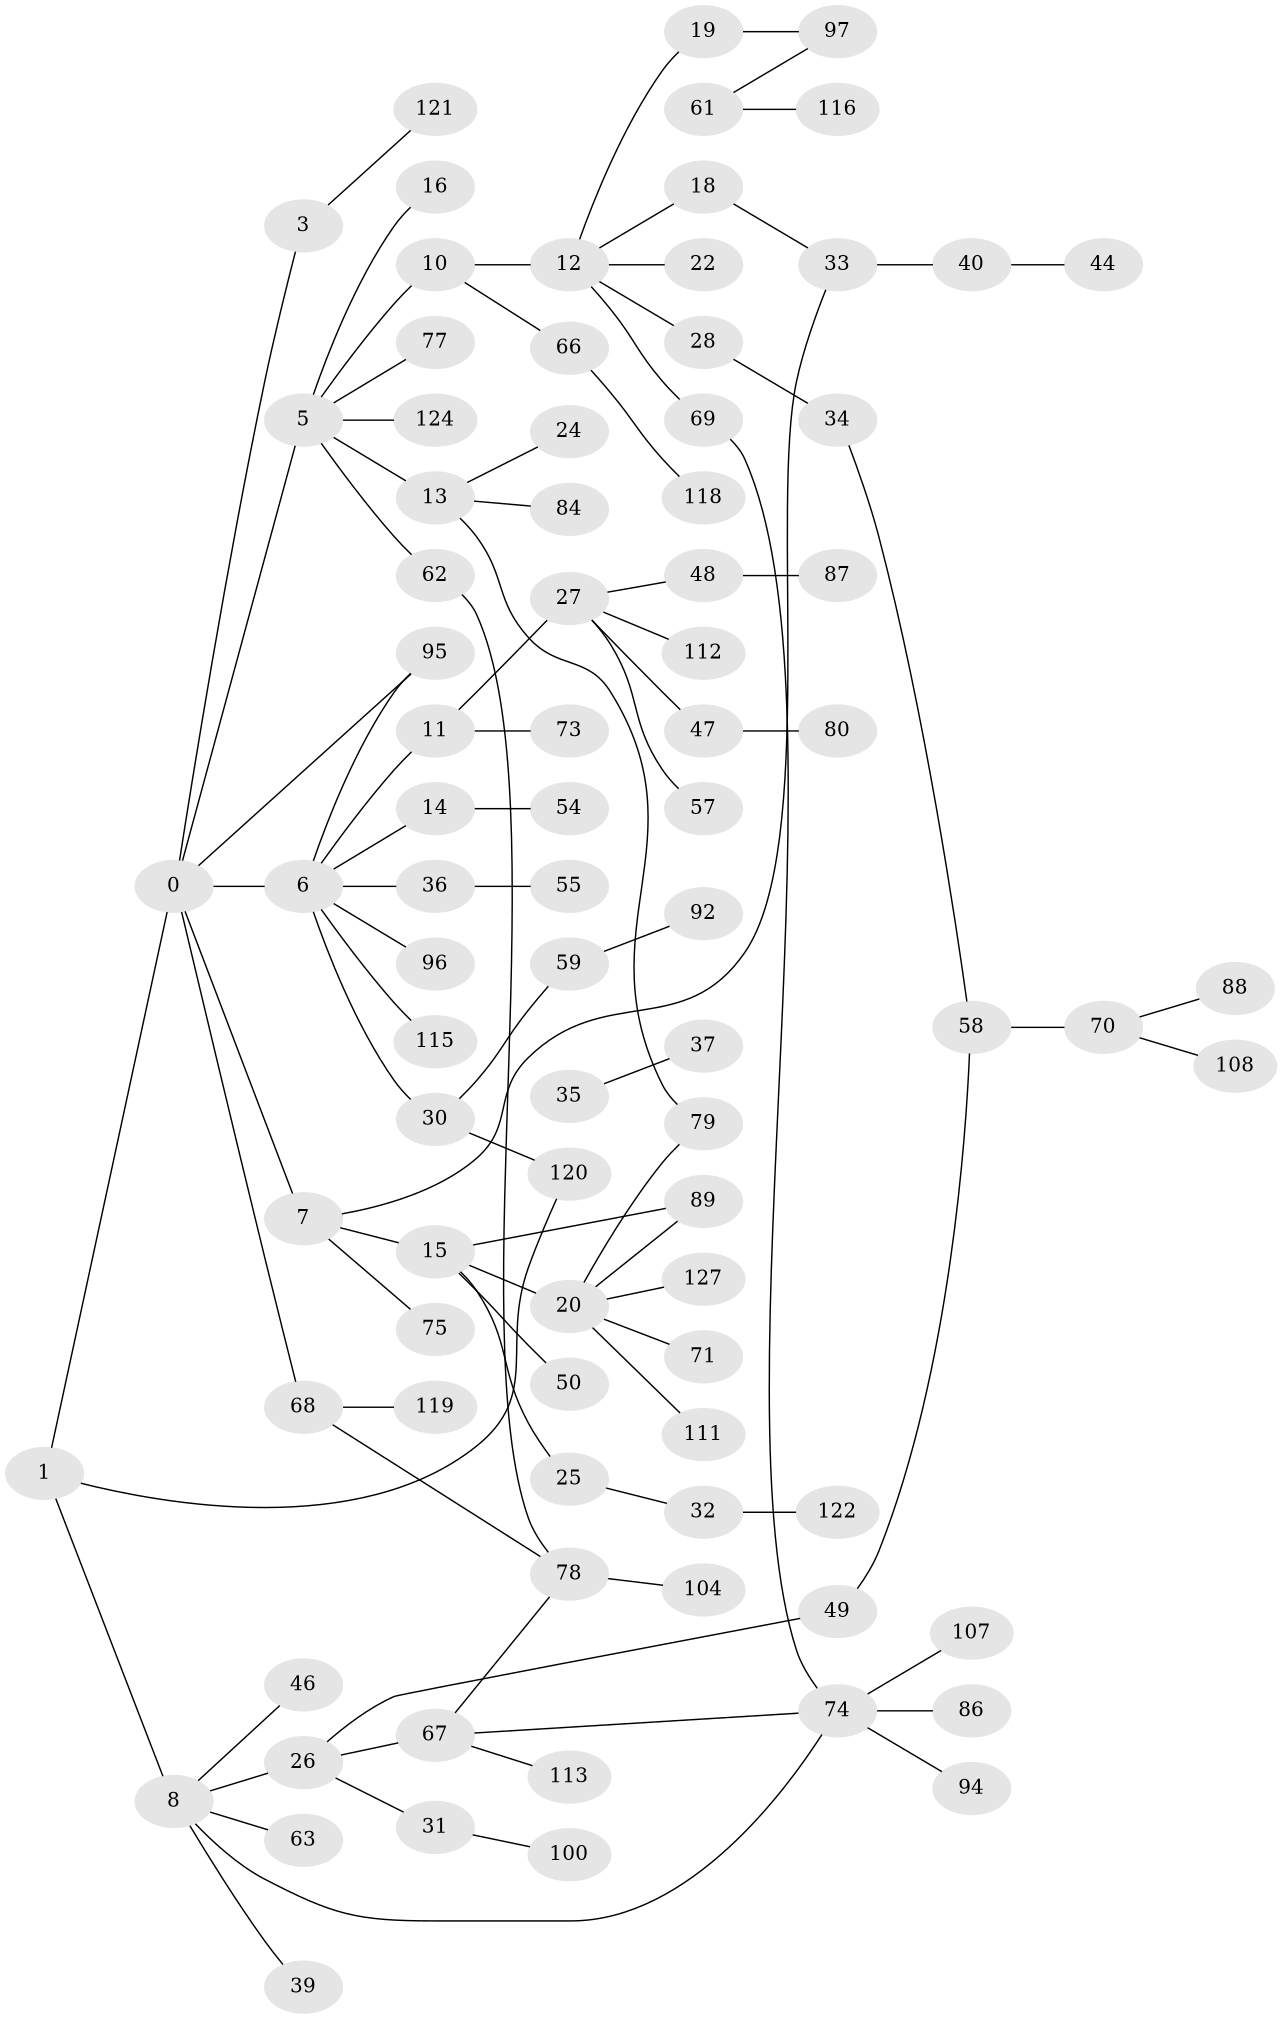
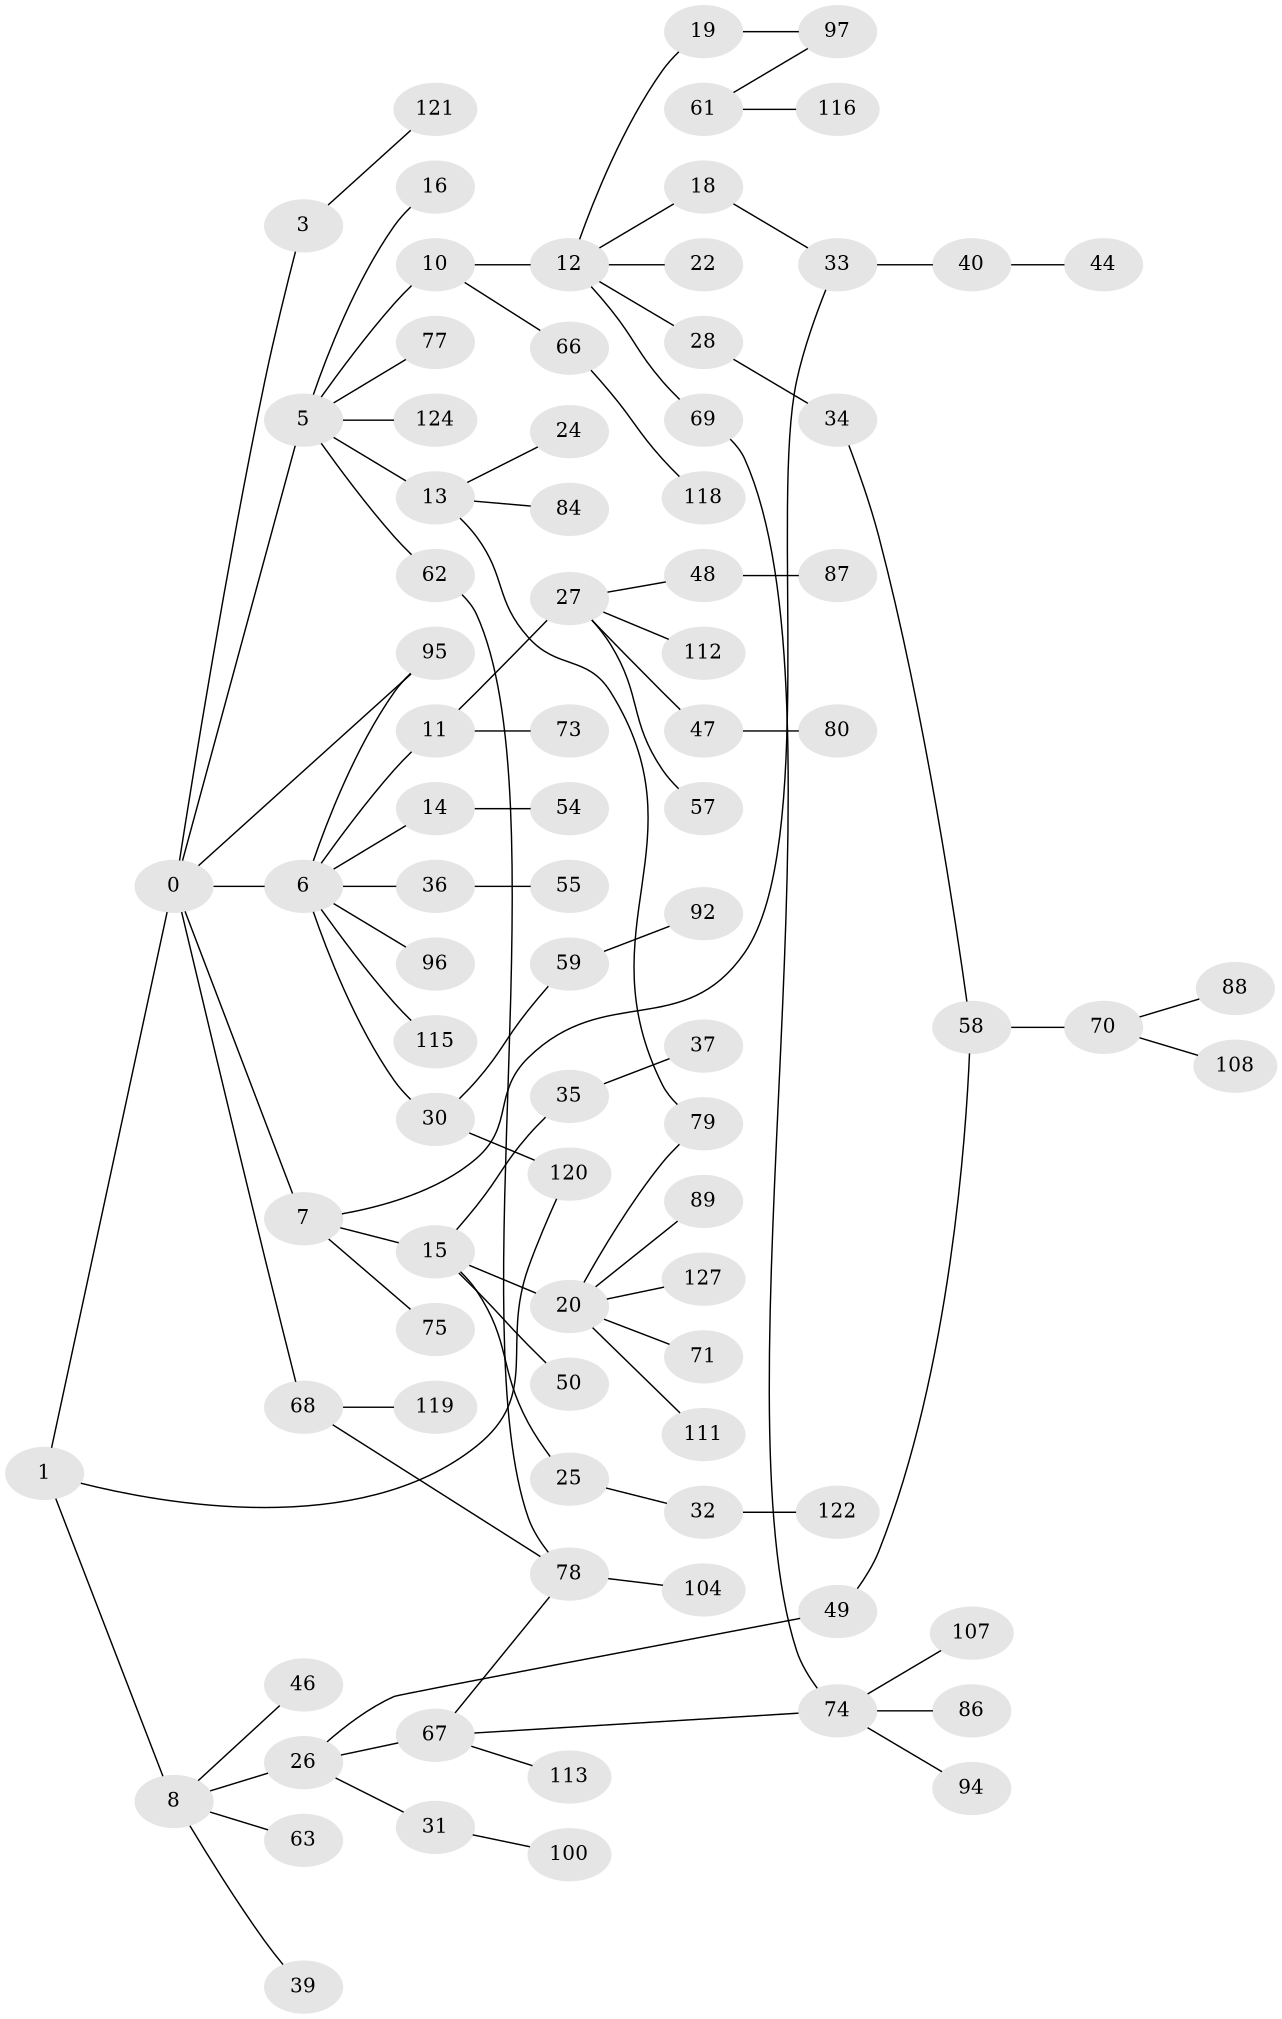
edge "89" -- "15": now "35" -- "15"
edge "74" -- "8": removed
